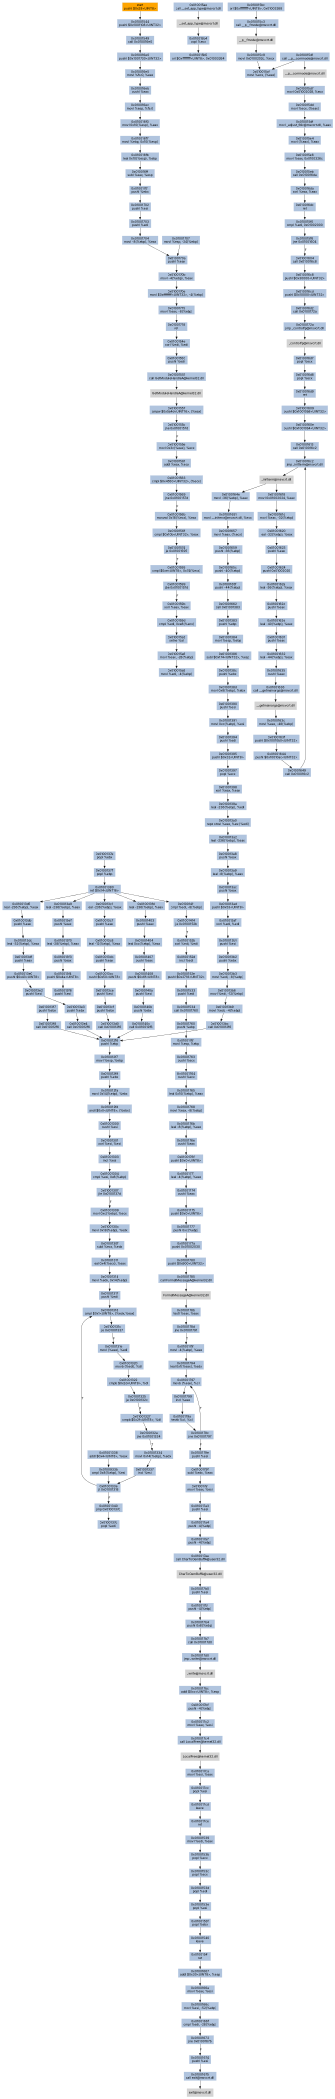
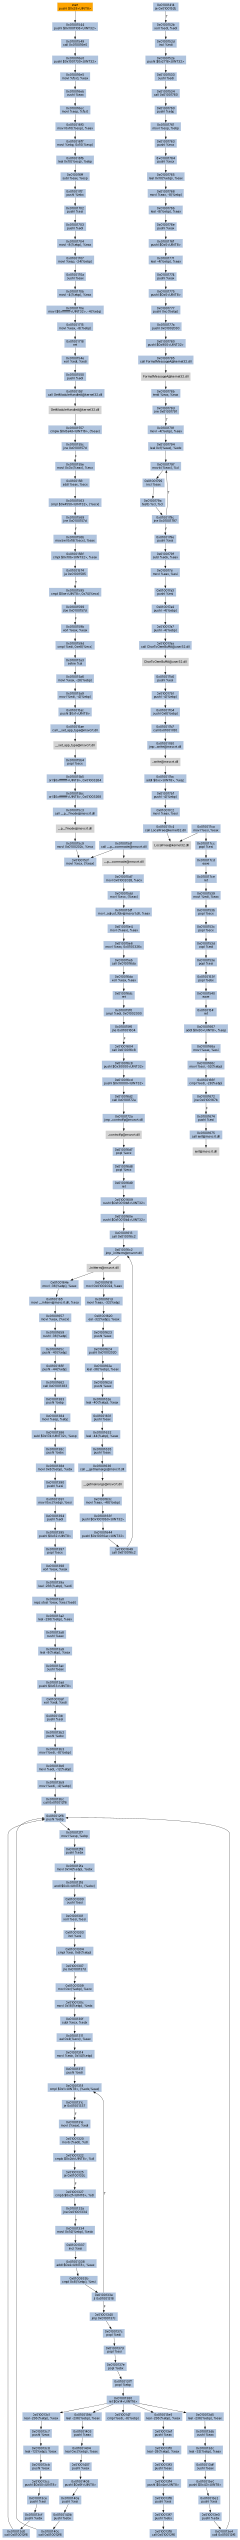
edge "0x01001704 movl -8(%ebp), %eax" -> "0x0100170a pushl %eax": now "0x01001704 movl -8(%ebp), %eax" -> "0x01001707 movl %esp, -24(%ebp)"
node "0x010015ac pushl $0x1<UINT8>": added
edge "0x010015b5 orl $0xffffffff<UINT8>, 0x01003264" -> "0x010015bc orl $0xffffffff<UINT8>, 0x01003268": added
edge "0x01001411 cmpl %edi, -8(%ebp)" -> "0x01001414 je 0x0100152b": removed
edge "0x010013f8 call 0x010012f6" -> "0x010012f6 pushl %ebp": removed
edge "0x01001337 incl %esi" -> "0x0100133e jl 0x01001318": now "0x01001337 incl %esi" -> "0x01001338 addl $0x4<UINT8>, %eax"
edge "LocalFree@kernel32.dll" -> "0x010017ca movl %esi, %eax": reversed
node "0x0100137d popl %esi": added
edge "0x010013f6 pushl %esi" -> "0x010013f7 pushl %ebx": added
